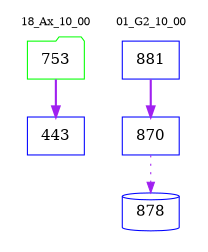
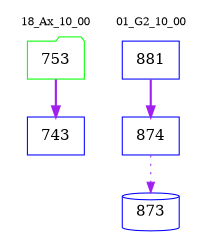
node "443": label "443" -> "743"
node "870": label "870" -> "874"
node "878": label "878" -> "873"
